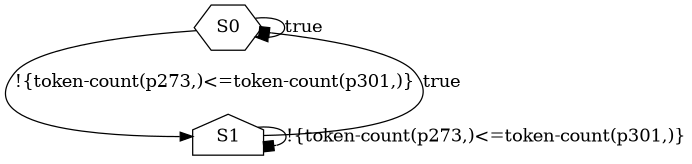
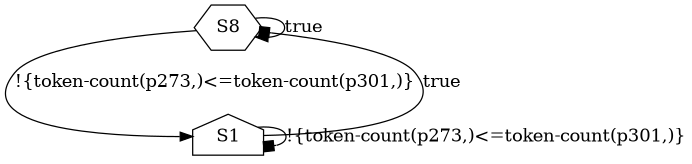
node "S0": label "S0" -> "S8"
